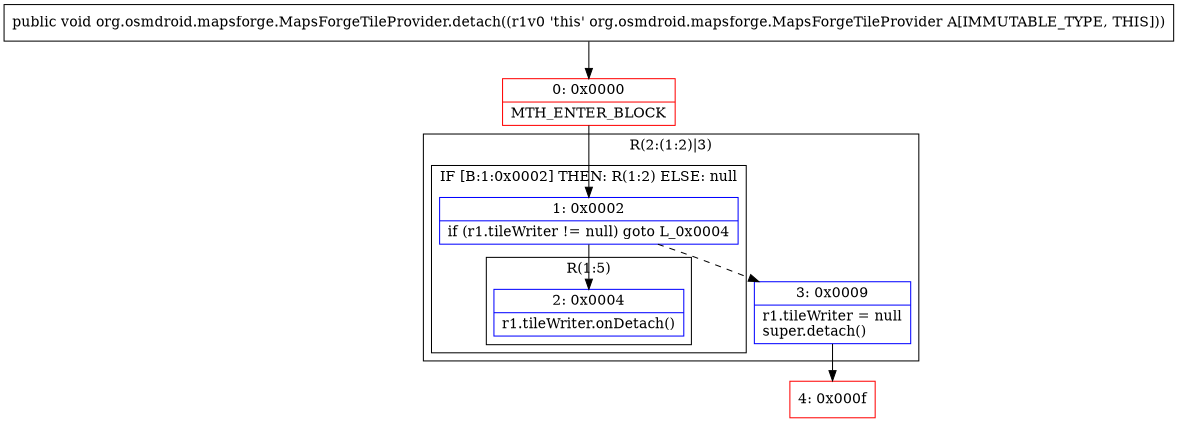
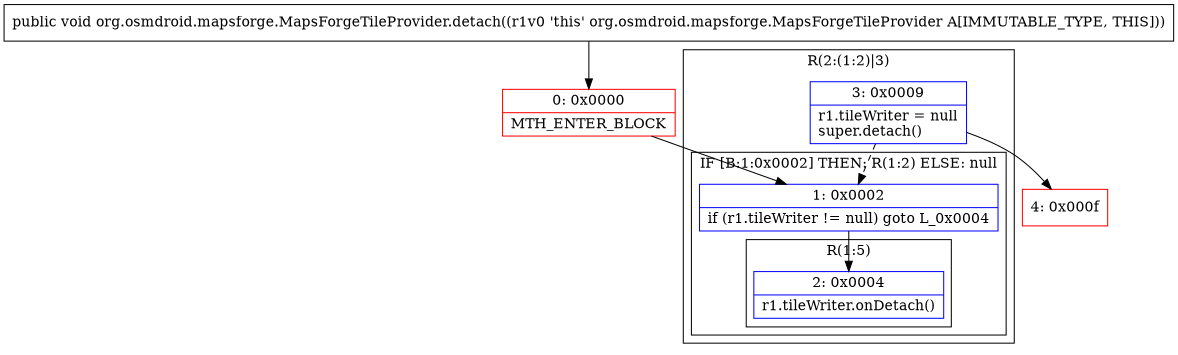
edge "1: 0x0002" -> "3: 0x0009": reversed
